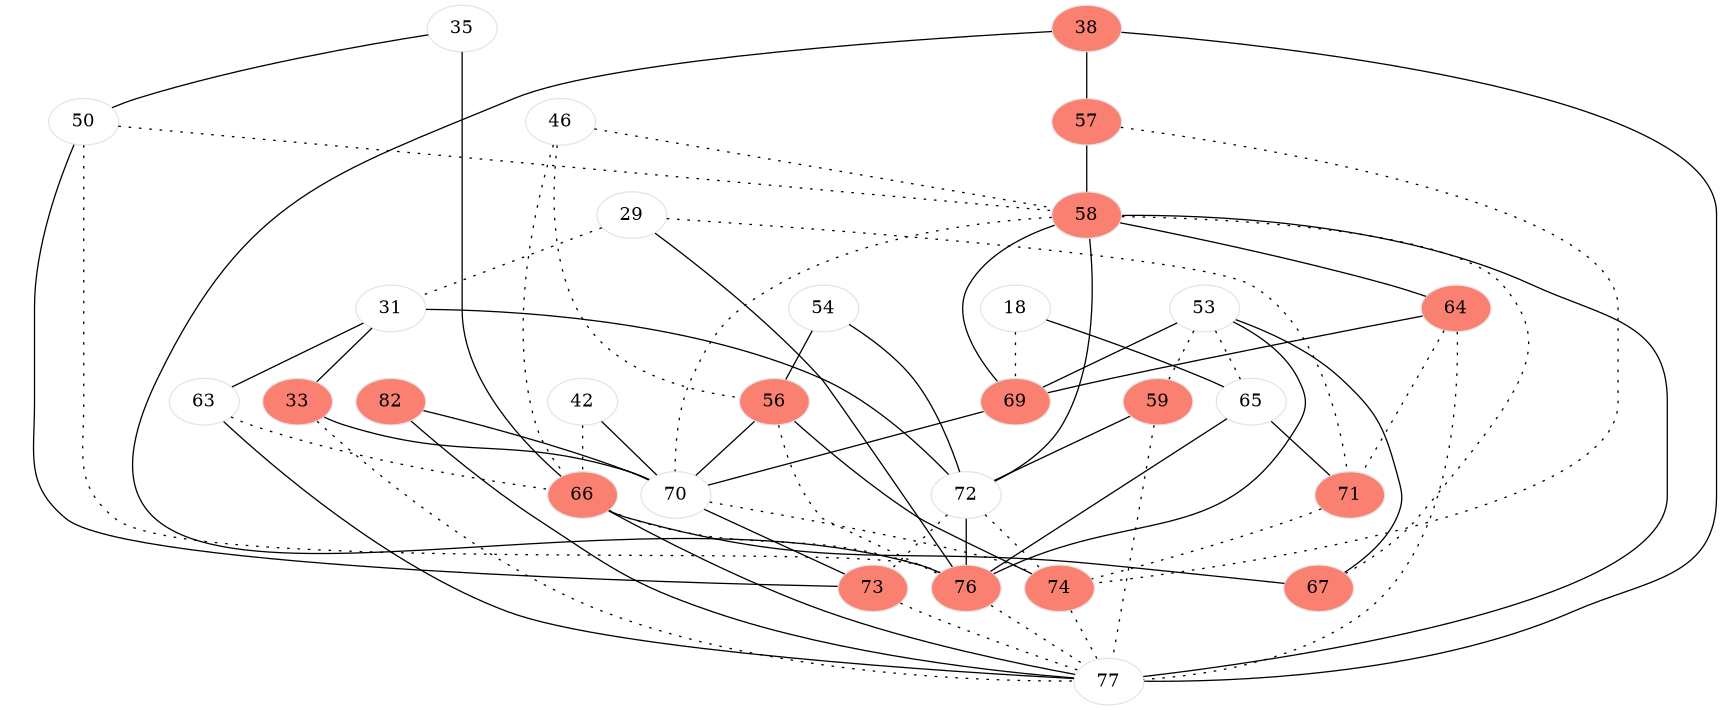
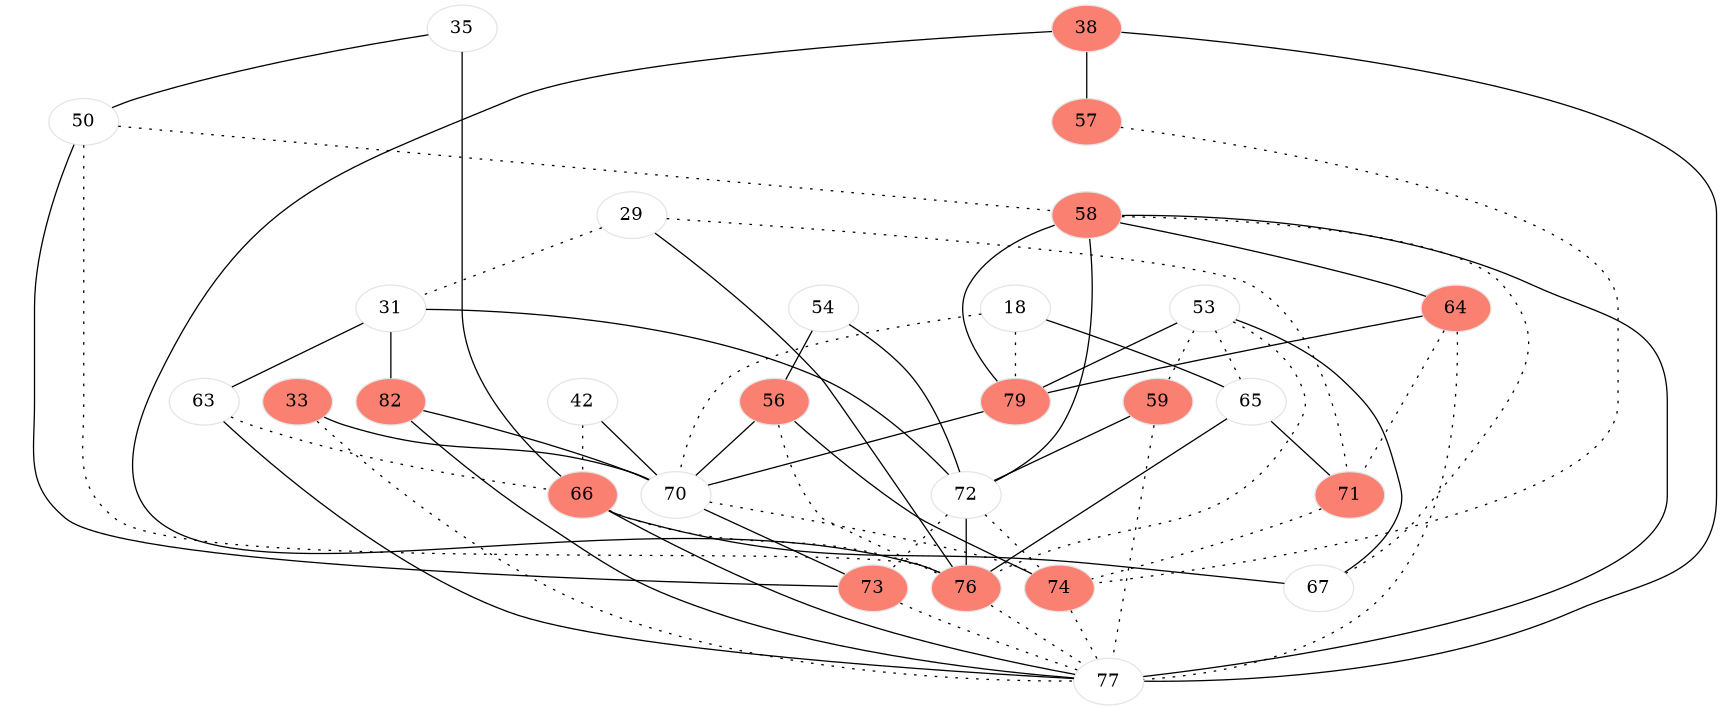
node "46": removed
edge "57" -- "58": removed
edge "58" -- "70": now "18" -- "70"
edge "31" -- "33": now "31" -- "82"
node "69": label "69" -> "79"
edge "53" -- "76": style solid -> dotted
node "67": fillcolor salmon -> white
